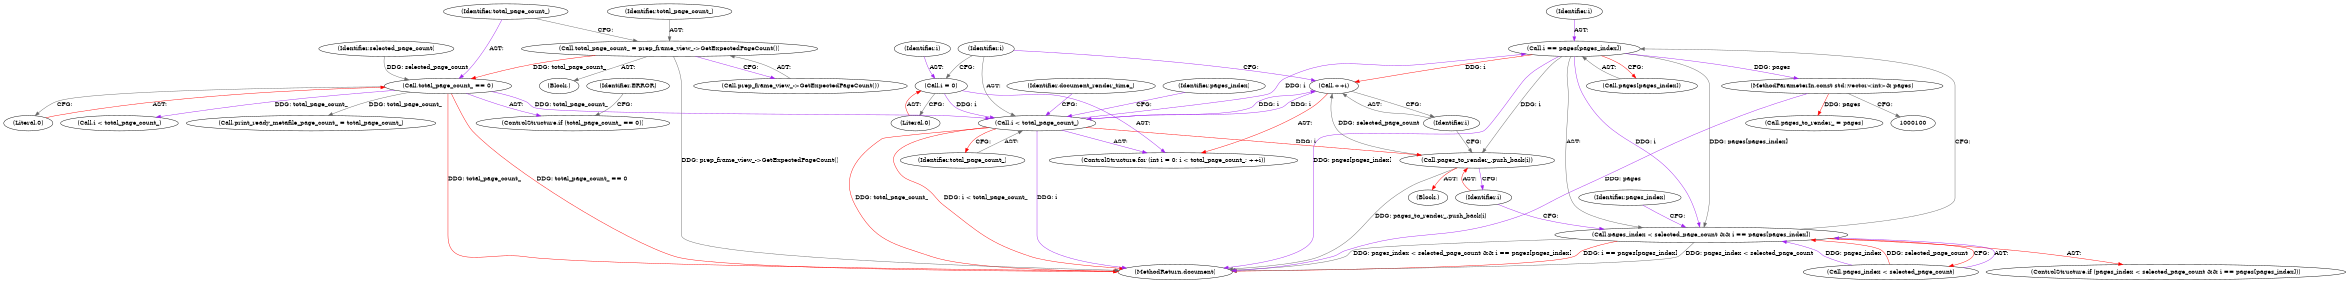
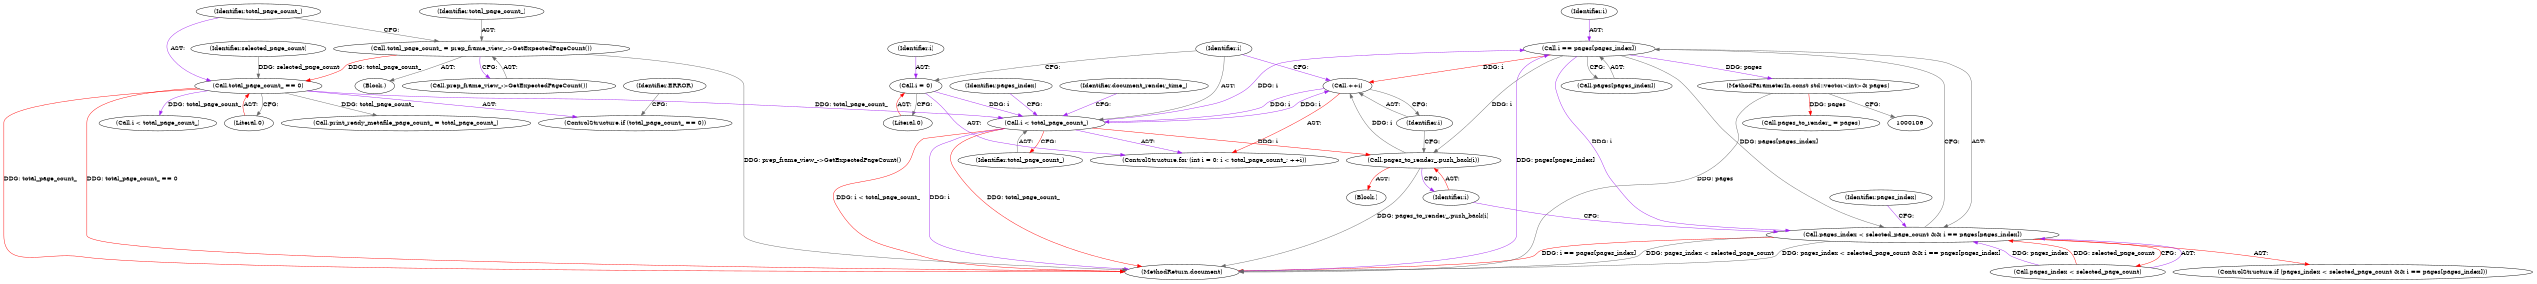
edge "(Call,i == pages[pages_index])" -> "(Call,pages[pages_index])": color red -> gray40
edge "(Call,pages_to_render_.push_back(i))" -> "(Call,++i)": label "DDG: selected_page_count" -> "DDG: i"
node "1000100": label "1000100" -> "1000106"
edge "(Call,i == pages[pages_index])" -> "(MethodReturn,document)": reversed
edge "(MethodParameterIn,const std::vector<int>& pages)" -> "(MethodReturn,document)": color purple -> gray40
